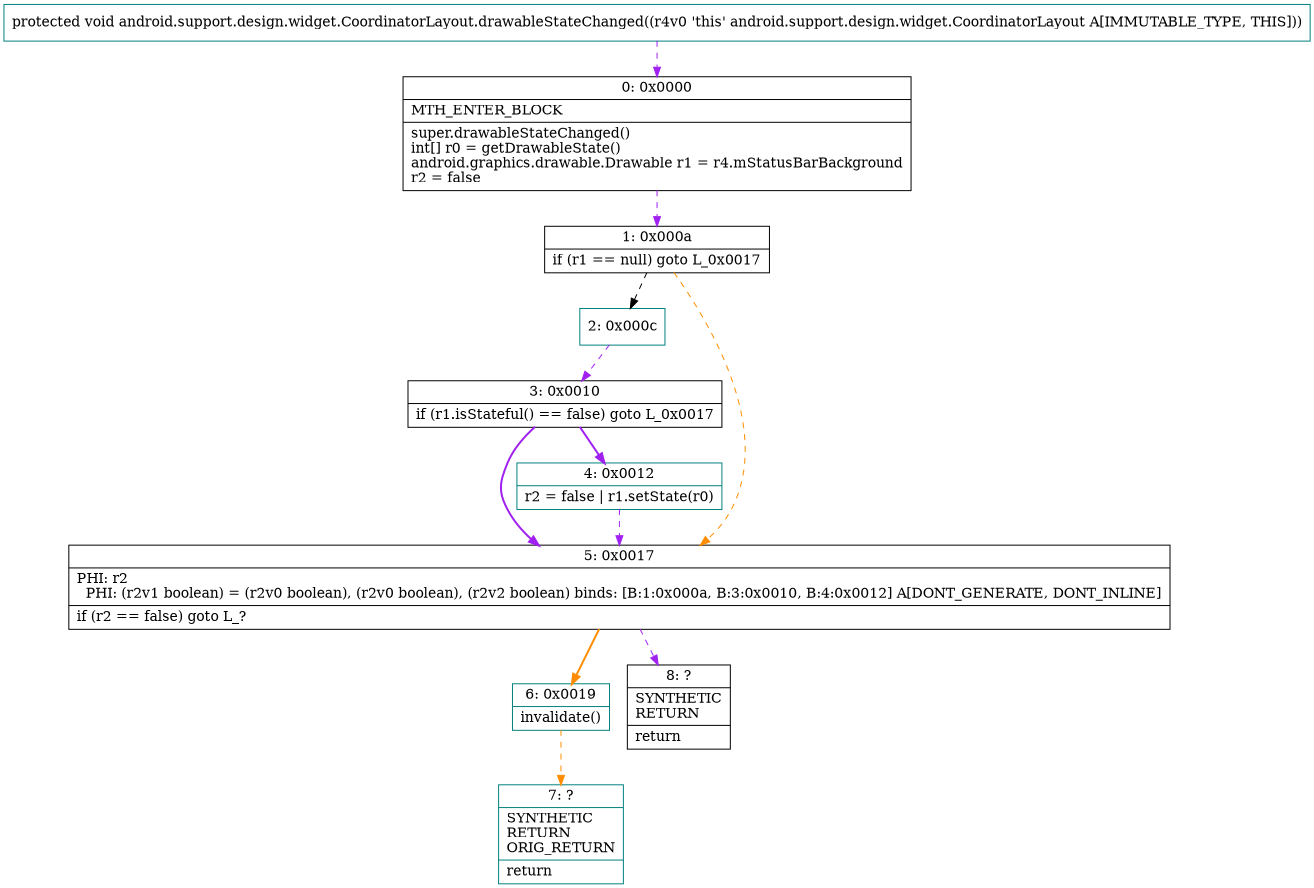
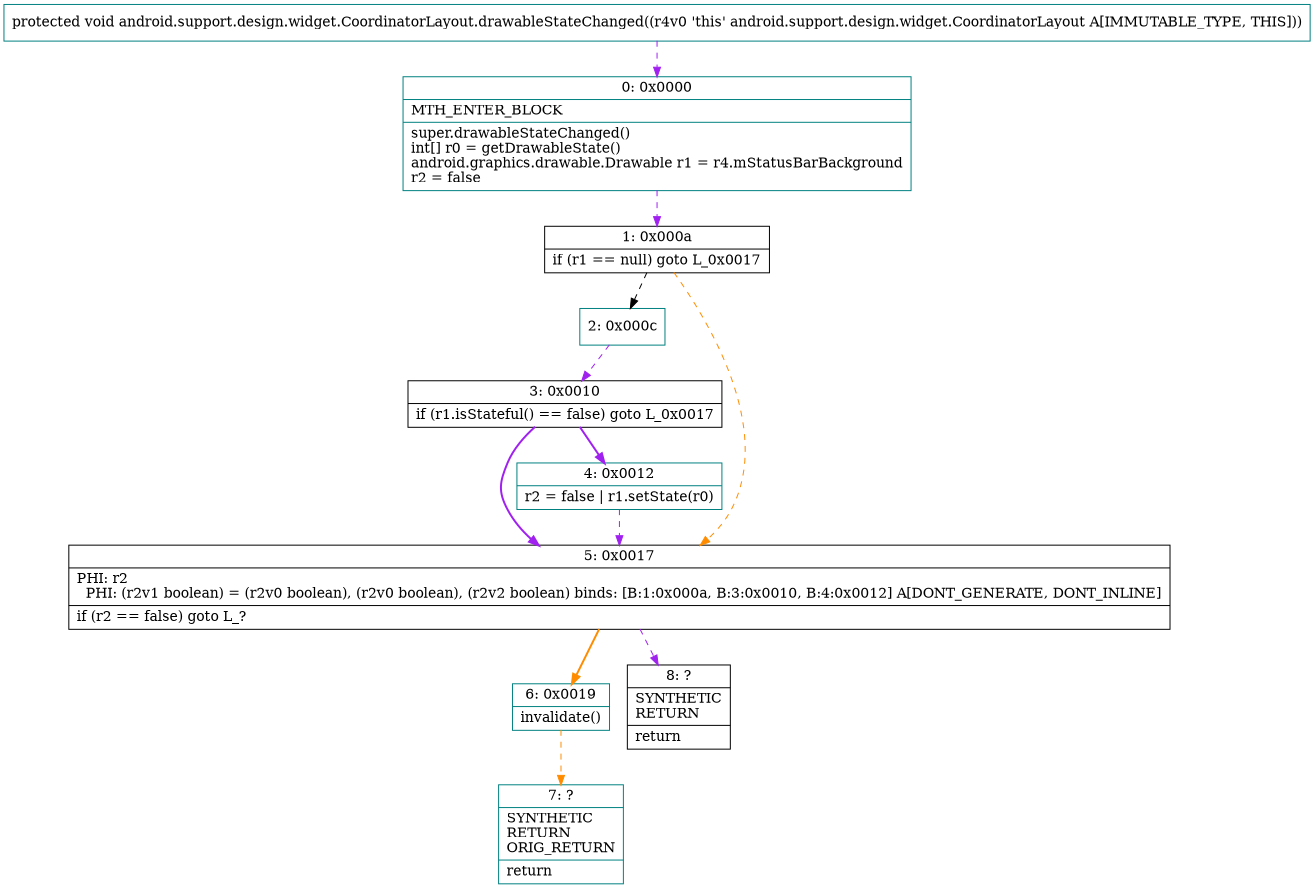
node "0: 0x0000": color black -> teal
